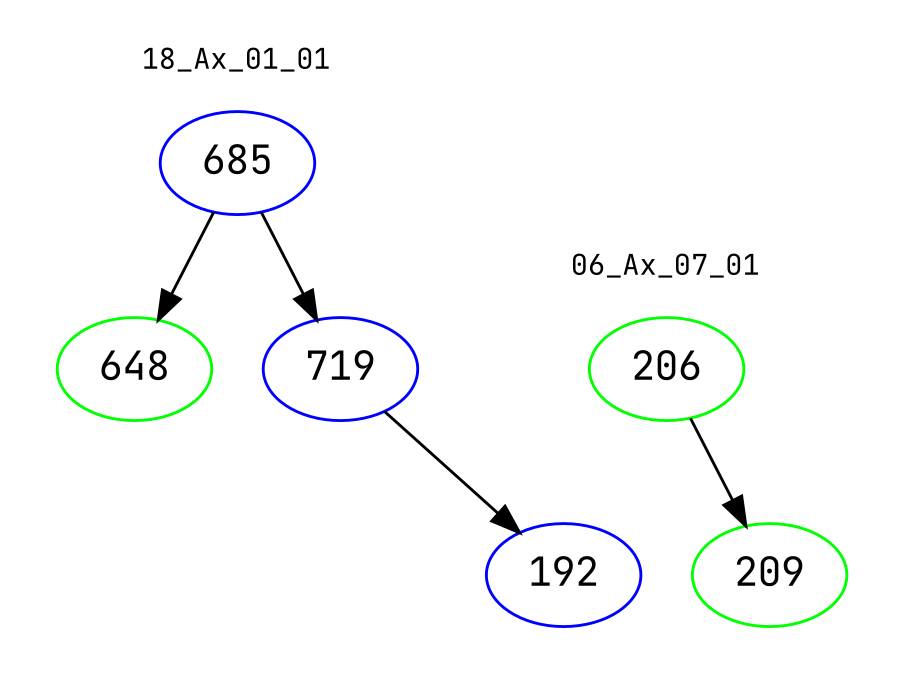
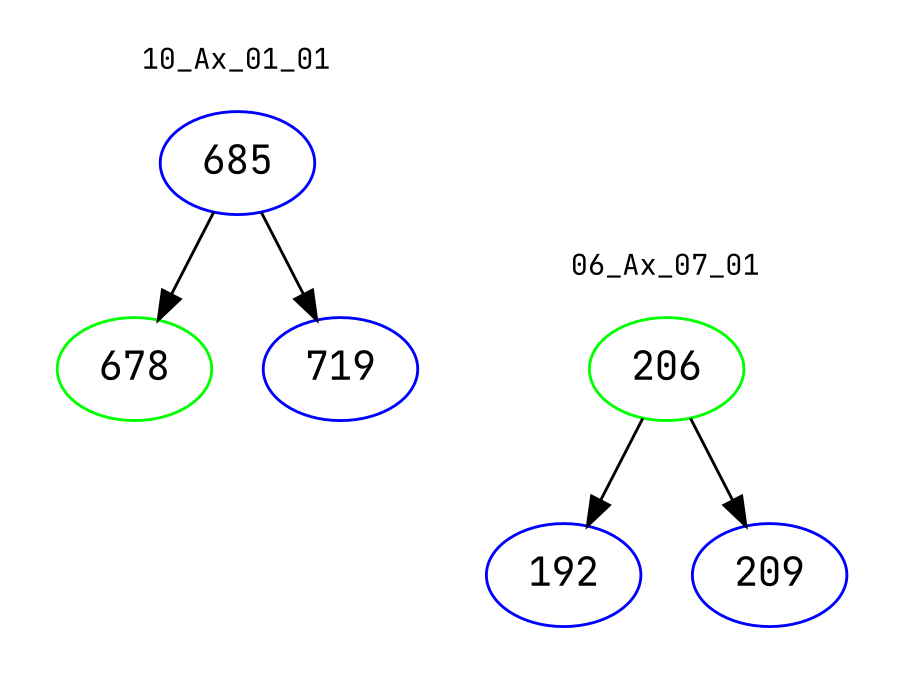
cluster "18_Ax_01_01": label "18_Ax_01_01" -> "10_Ax_01_01"
node "648": label "648" -> "678"
edge "719" -> "192": now "206" -> "192"
node "209": color green -> blue
